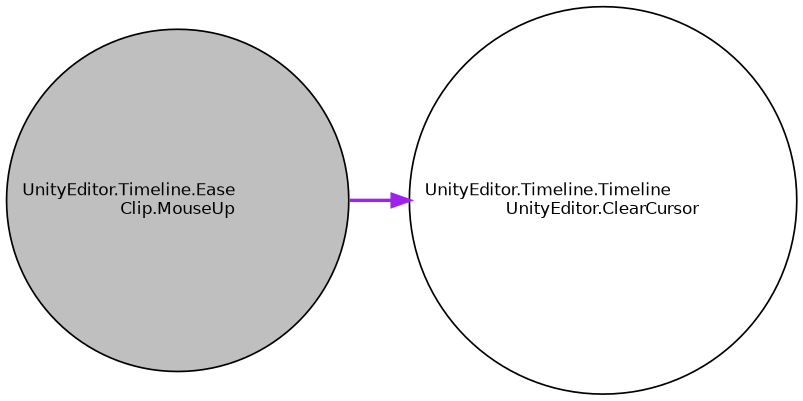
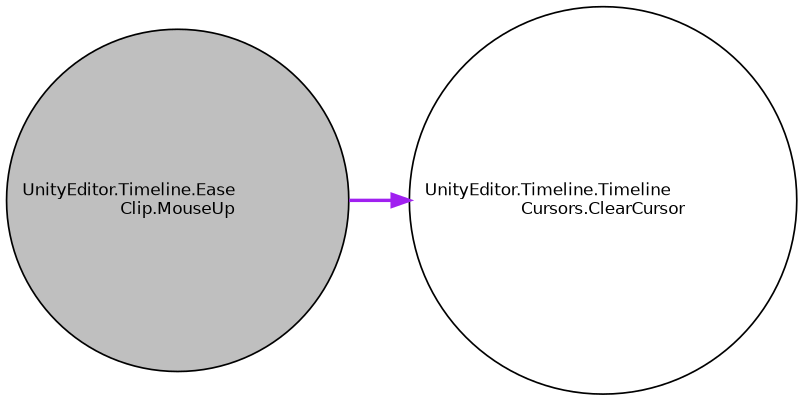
node "UnityEditor.Timeline.Timeline UnityEditor.ClearCursor": label "UnityEditor.Timeline.Timeline UnityEditor.ClearCursor" -> "UnityEditor.Timeline.Timeline Cursors.ClearCursor"
